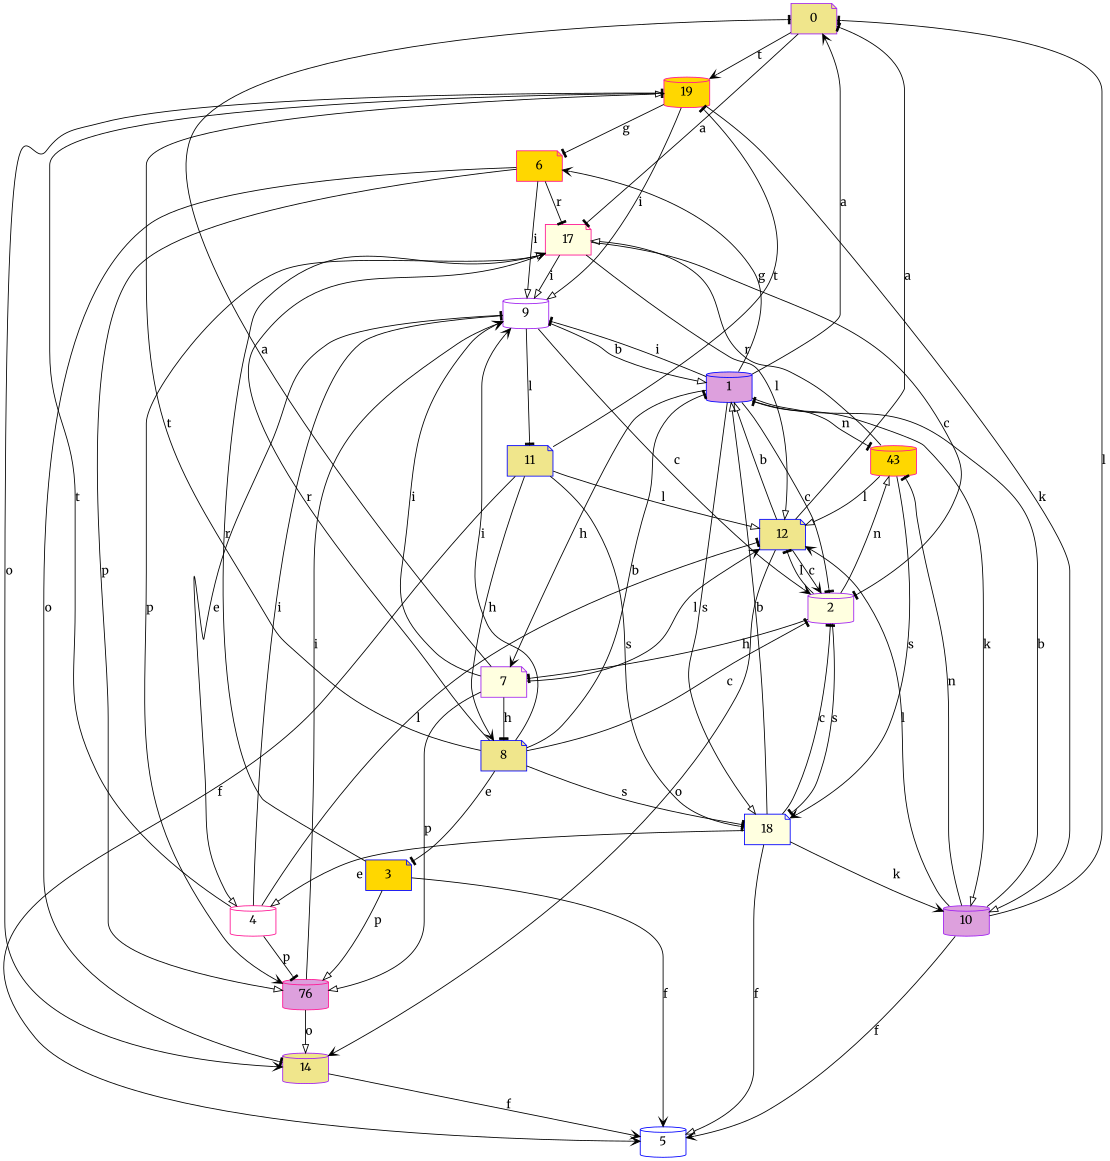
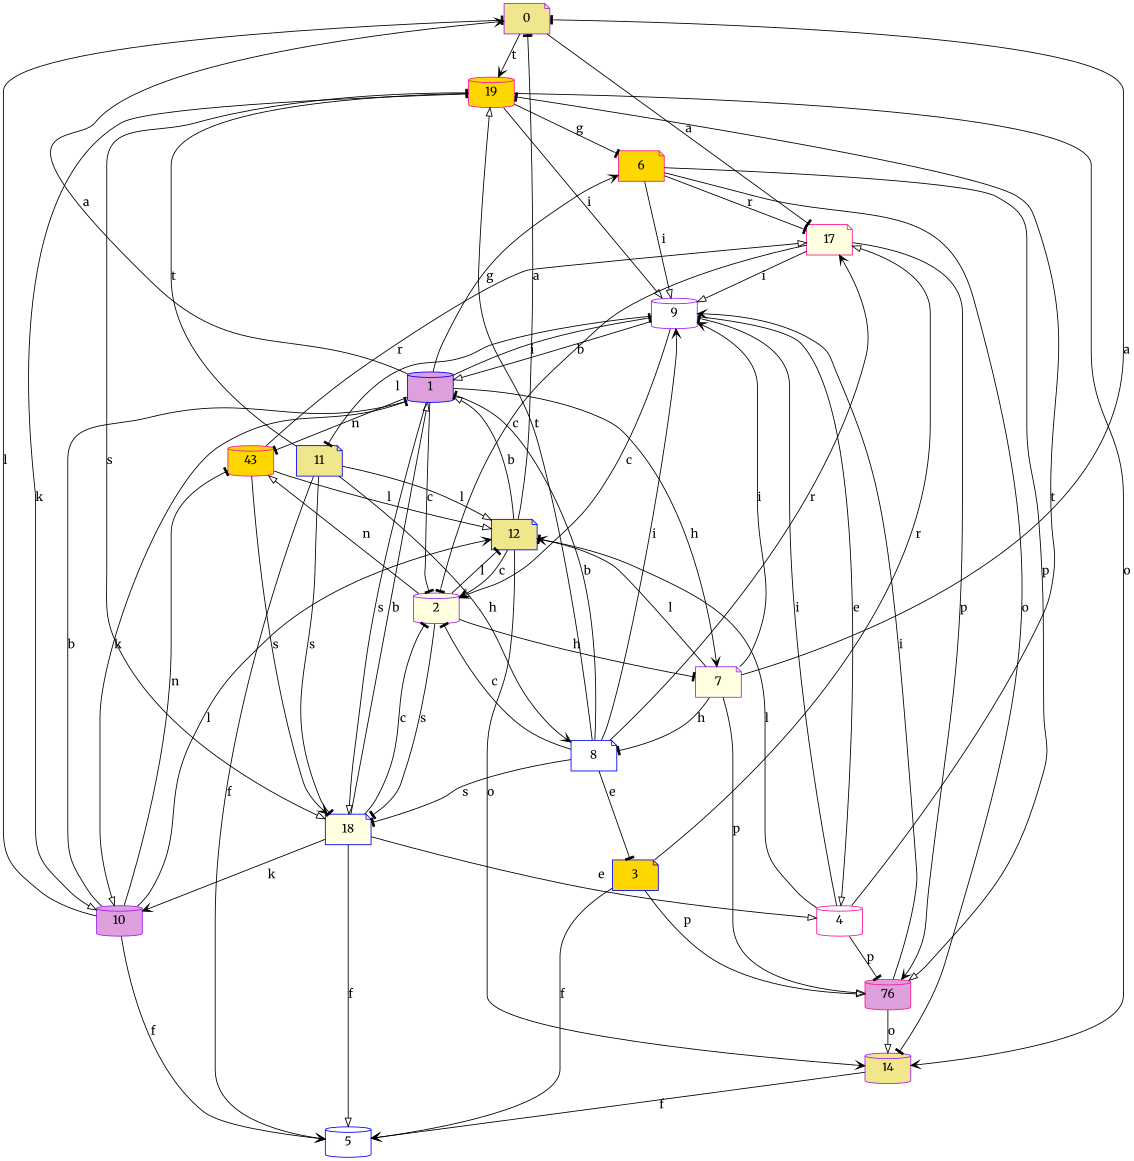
edge "19" -> "18": added, label "s"
edge "17" -> "12": removed, label "l"
node "8": fillcolor khaki -> white
